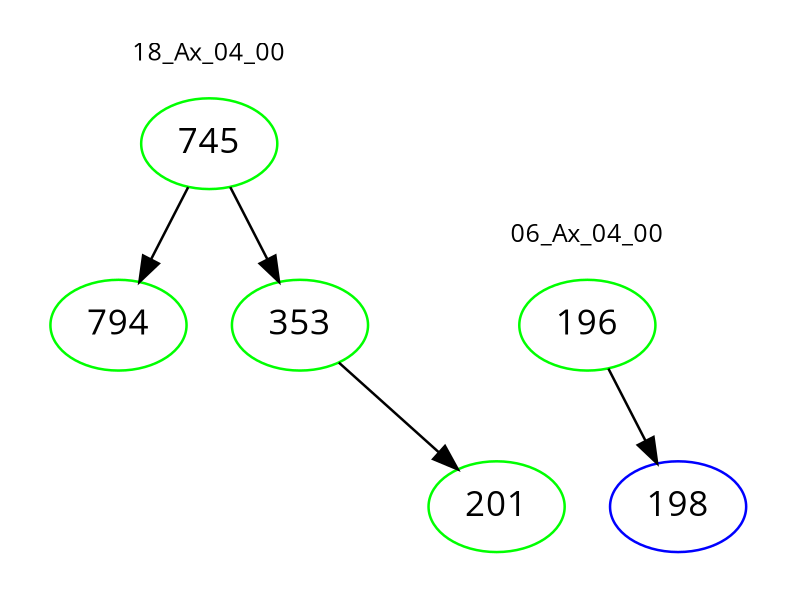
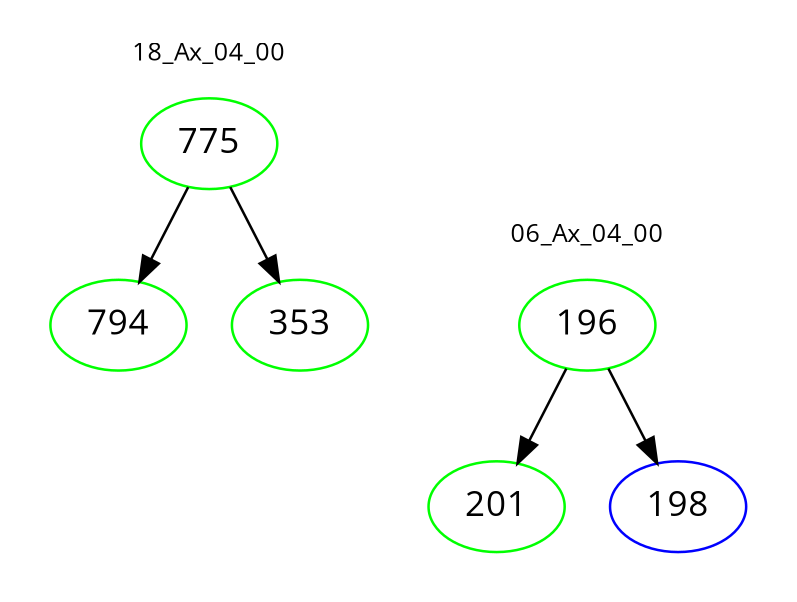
node "745": label "745" -> "775"
edge "353" -> "201": now "196" -> "201"
